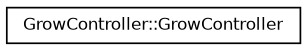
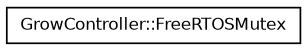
node "GrowController::GrowController": label "GrowController::GrowController" -> "GrowController::FreeRTOSMutex"
